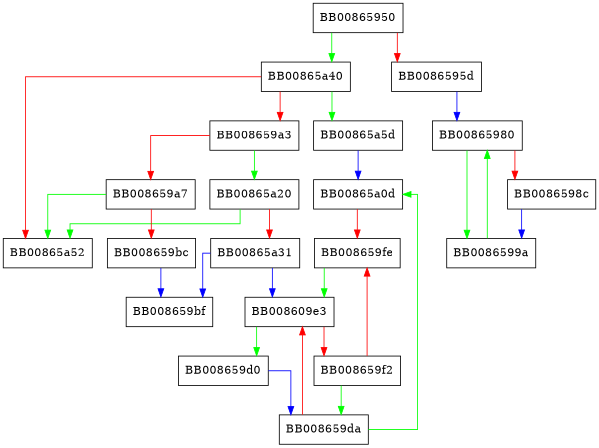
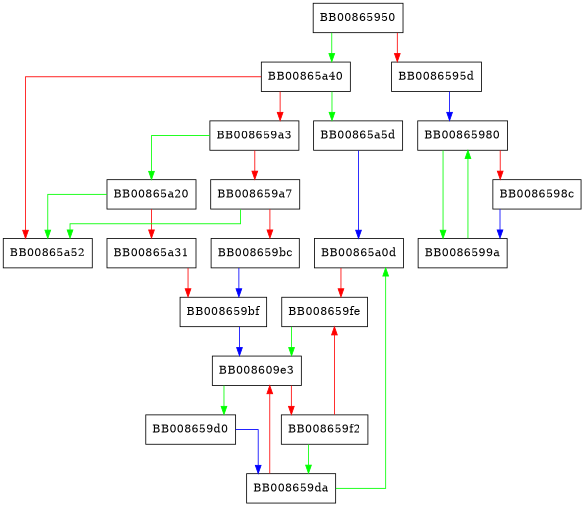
edge "BB00865a31" -> "BB008659bf": color blue -> red
edge "BB00865a31" -> "BB008609e3": now "BB008659bf" -> "BB008609e3"
